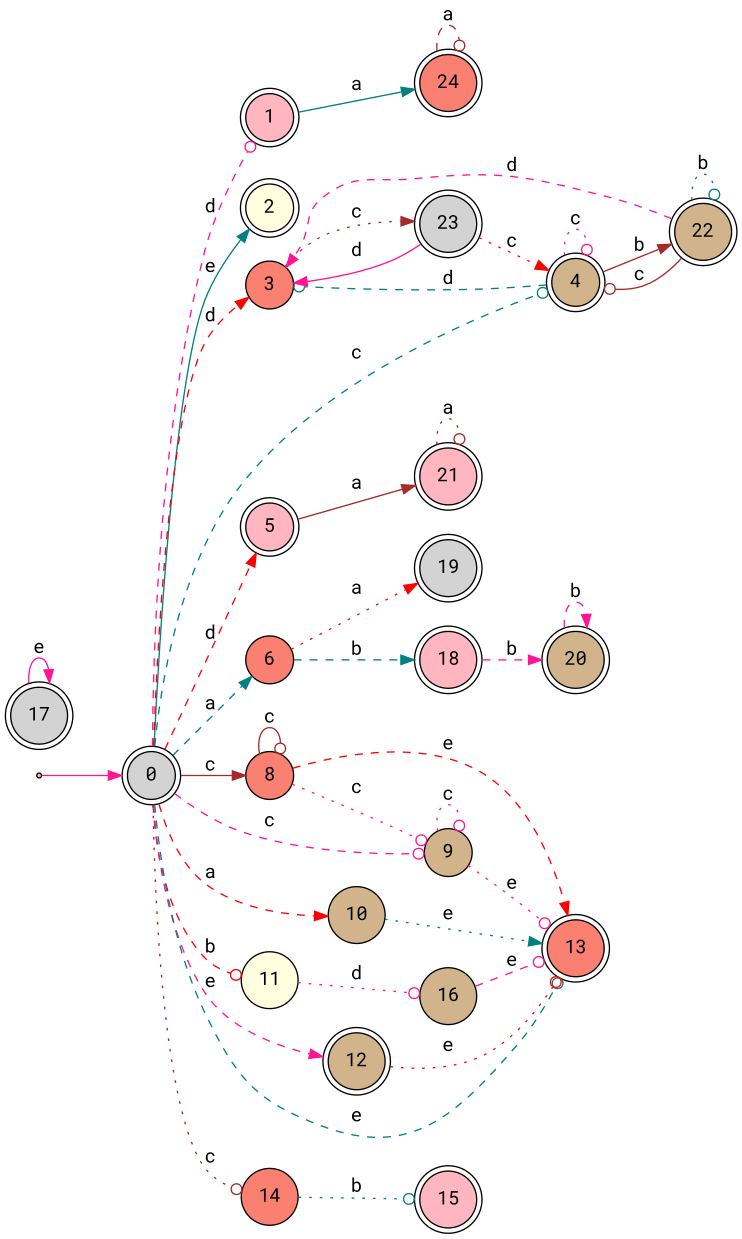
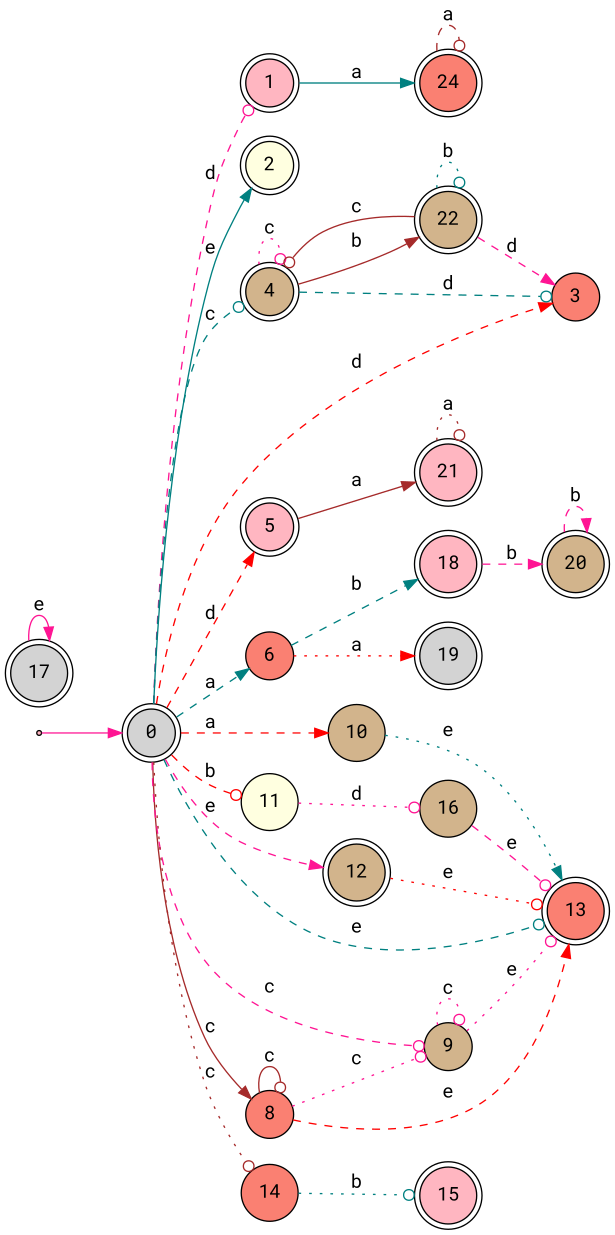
node "23": removed
